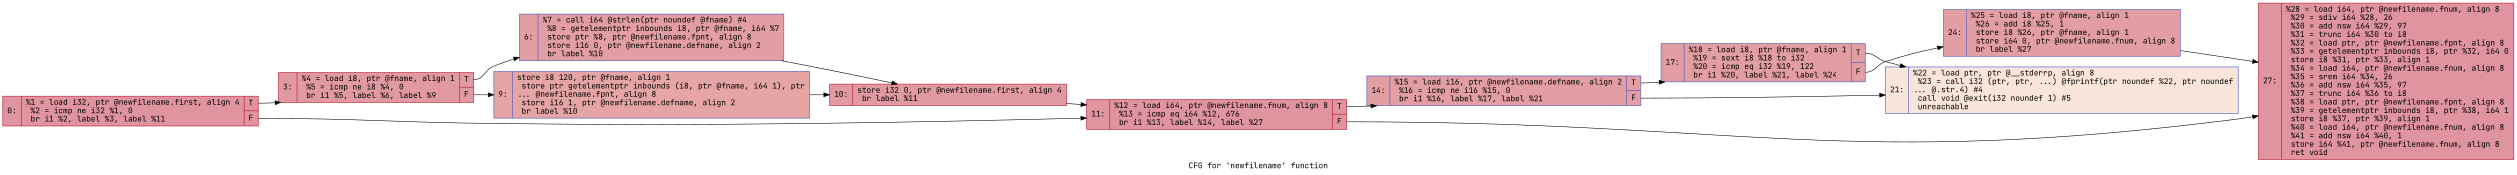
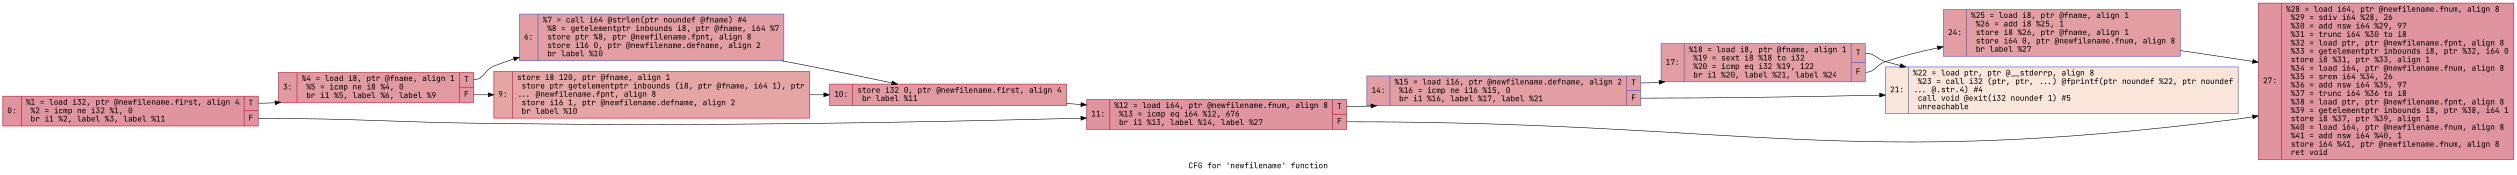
node "9:": color #3d50c3ff -> #b70d28ff
